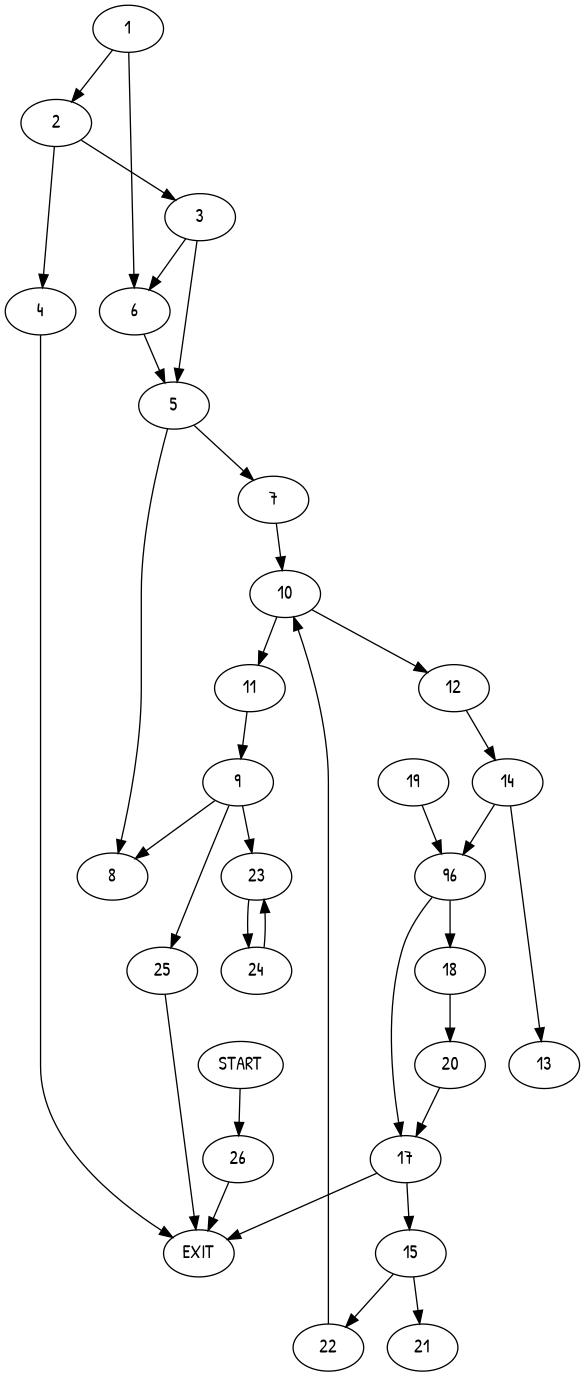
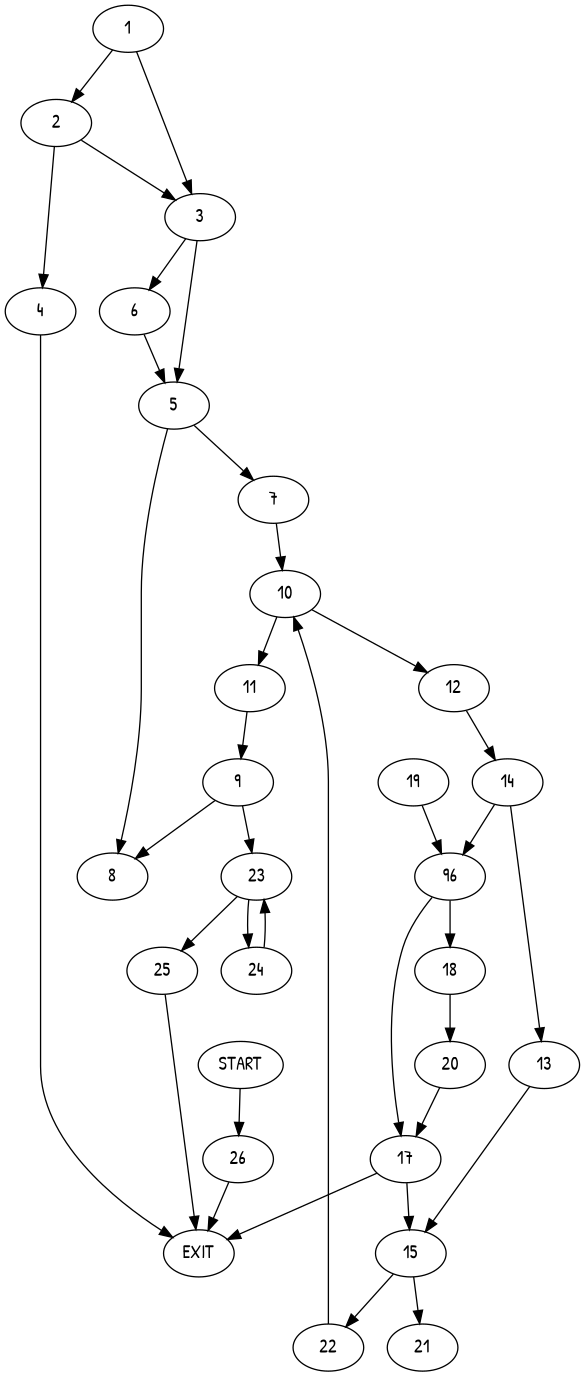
edge "1" -> "6": now "1" -> "3"
edge "9" -> "25": now "23" -> "25"
edge "13" -> "15": added
